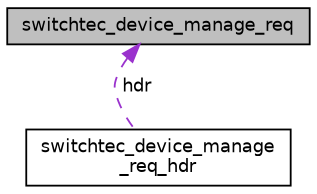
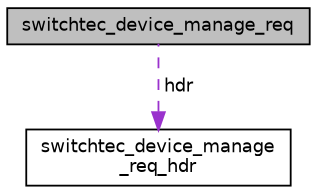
edge "switchtec_device_manage _req_hdr" -> "switchtec_device_manage_req": reversed
